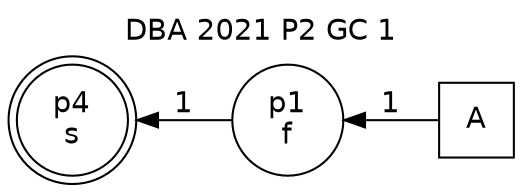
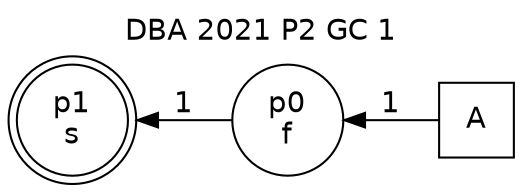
node "p4 s": label "p4 s" -> "p1 s"
node "p1 f": label "p1 f" -> "p0 f"
